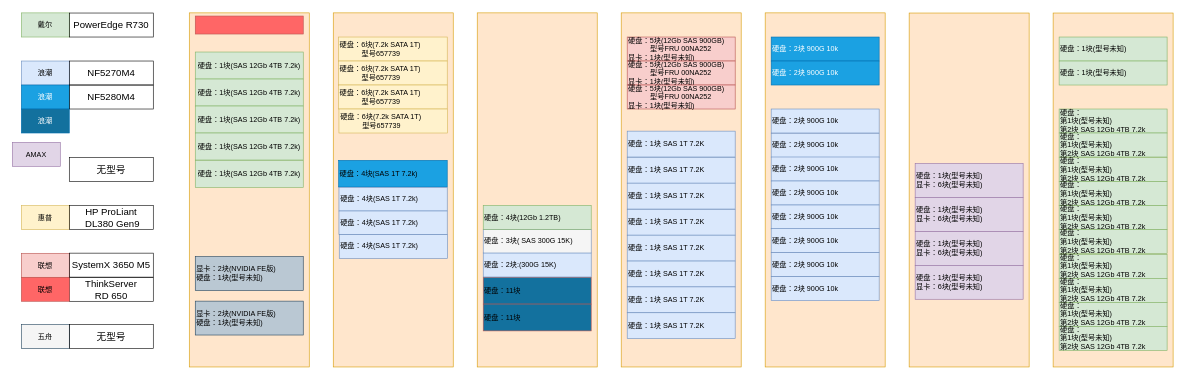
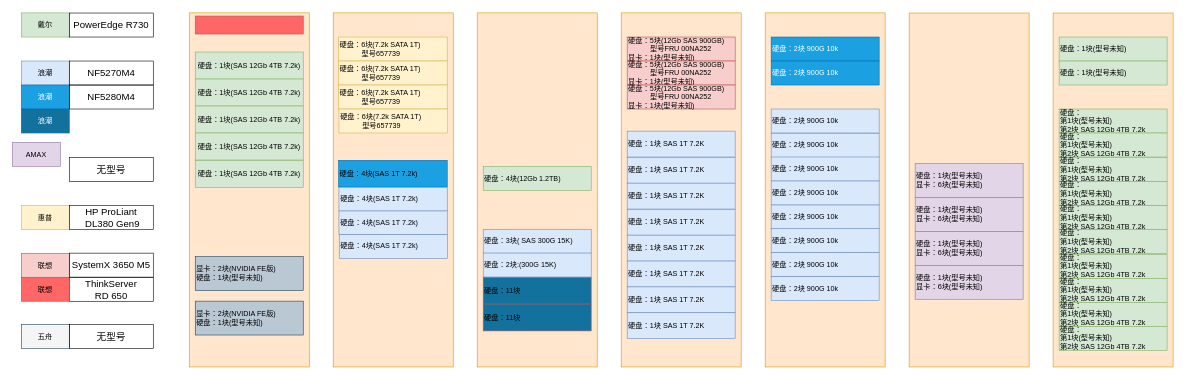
node "硬盘：4块(12Gb 1.2TB)": moved (537, 217) -> (537, 178)
node "硬盘：3块( SAS 300G 15K)": fillcolor #f5f5f5 -> #dae8fc
